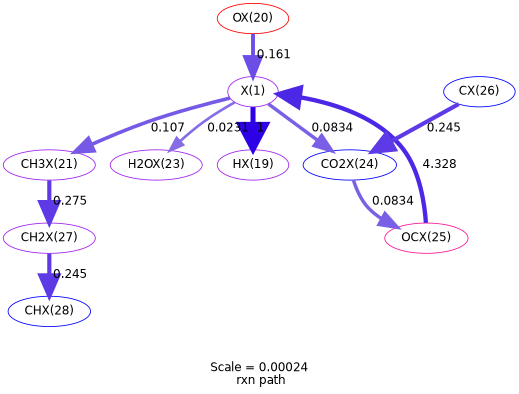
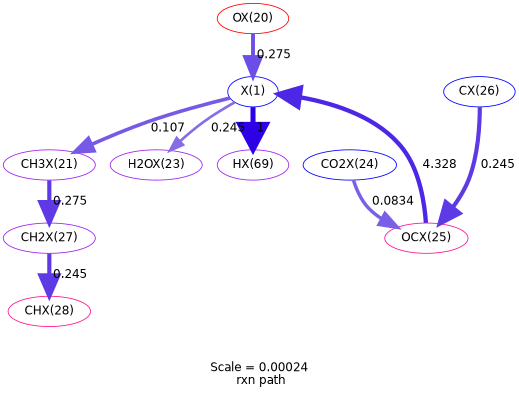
edge "OX(20)" -> "X(1)": label " 0.161" -> " 0.275"
node "X(1)": color purple -> blue
edge "X(1)" -> "CO2X(24)": removed, label "0.0834"
edge "CX(26)" -> "CO2X(24)": now "CX(26)" -> "OCX(25)"
edge "X(1)" -> "H2OX(23)": label " 0.0231" -> " 0.245"
node "HX(19)": label "HX(19)" -> "HX(69)"
node "CHX(28)": color blue -> deeppink
